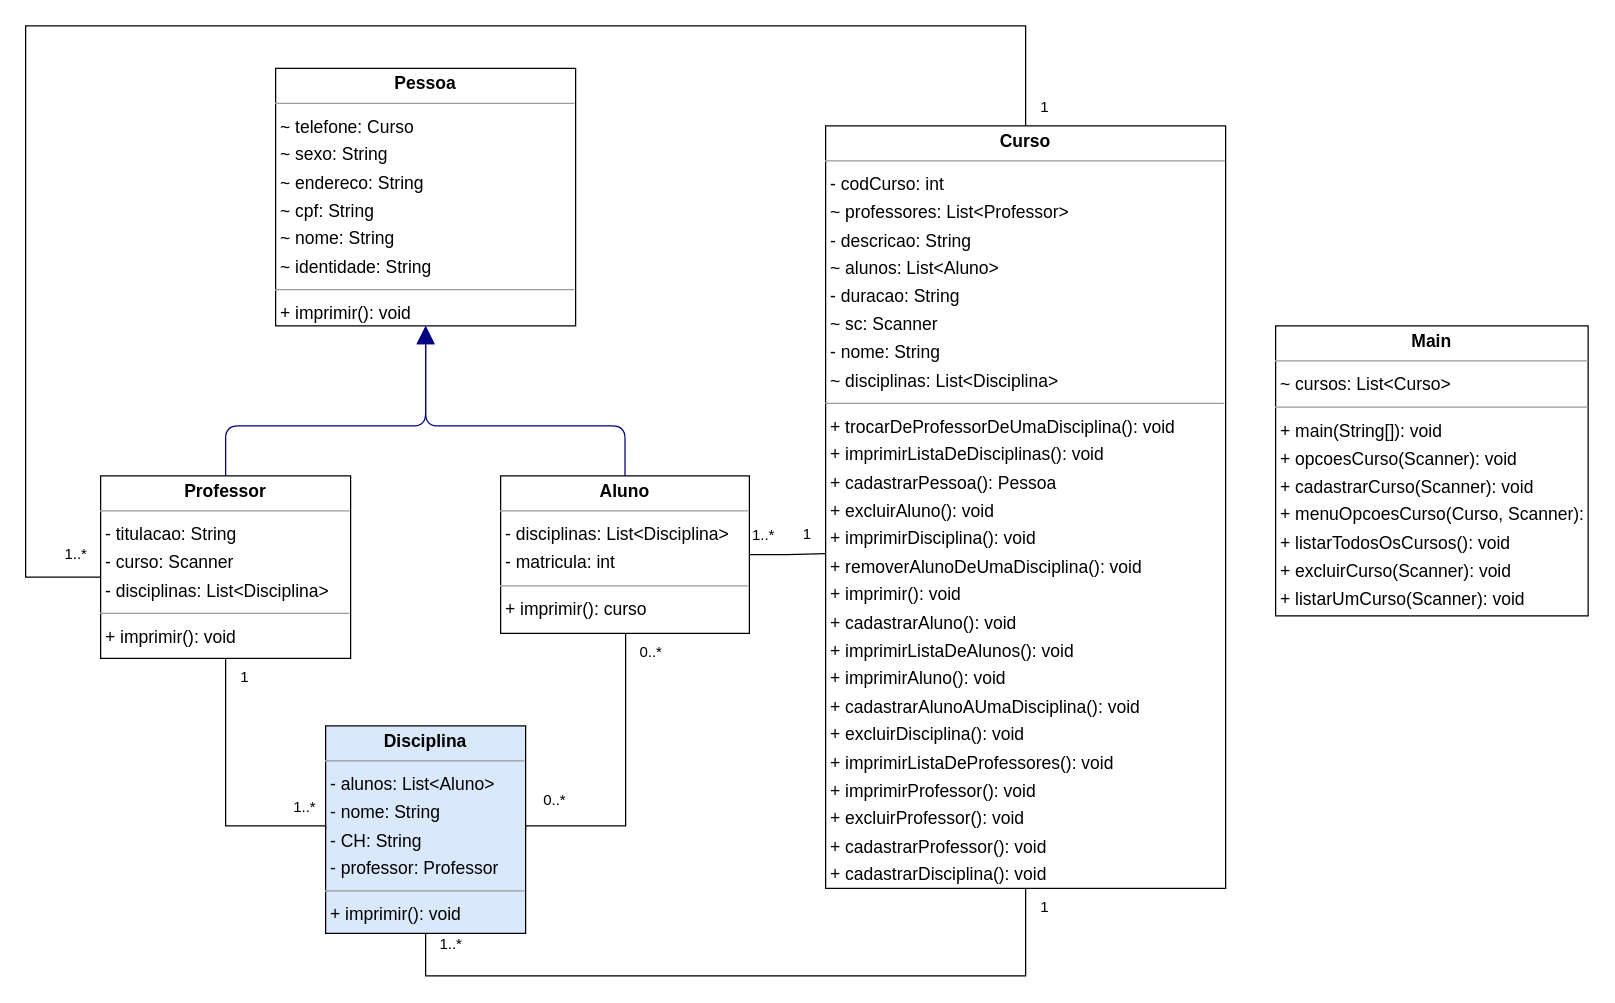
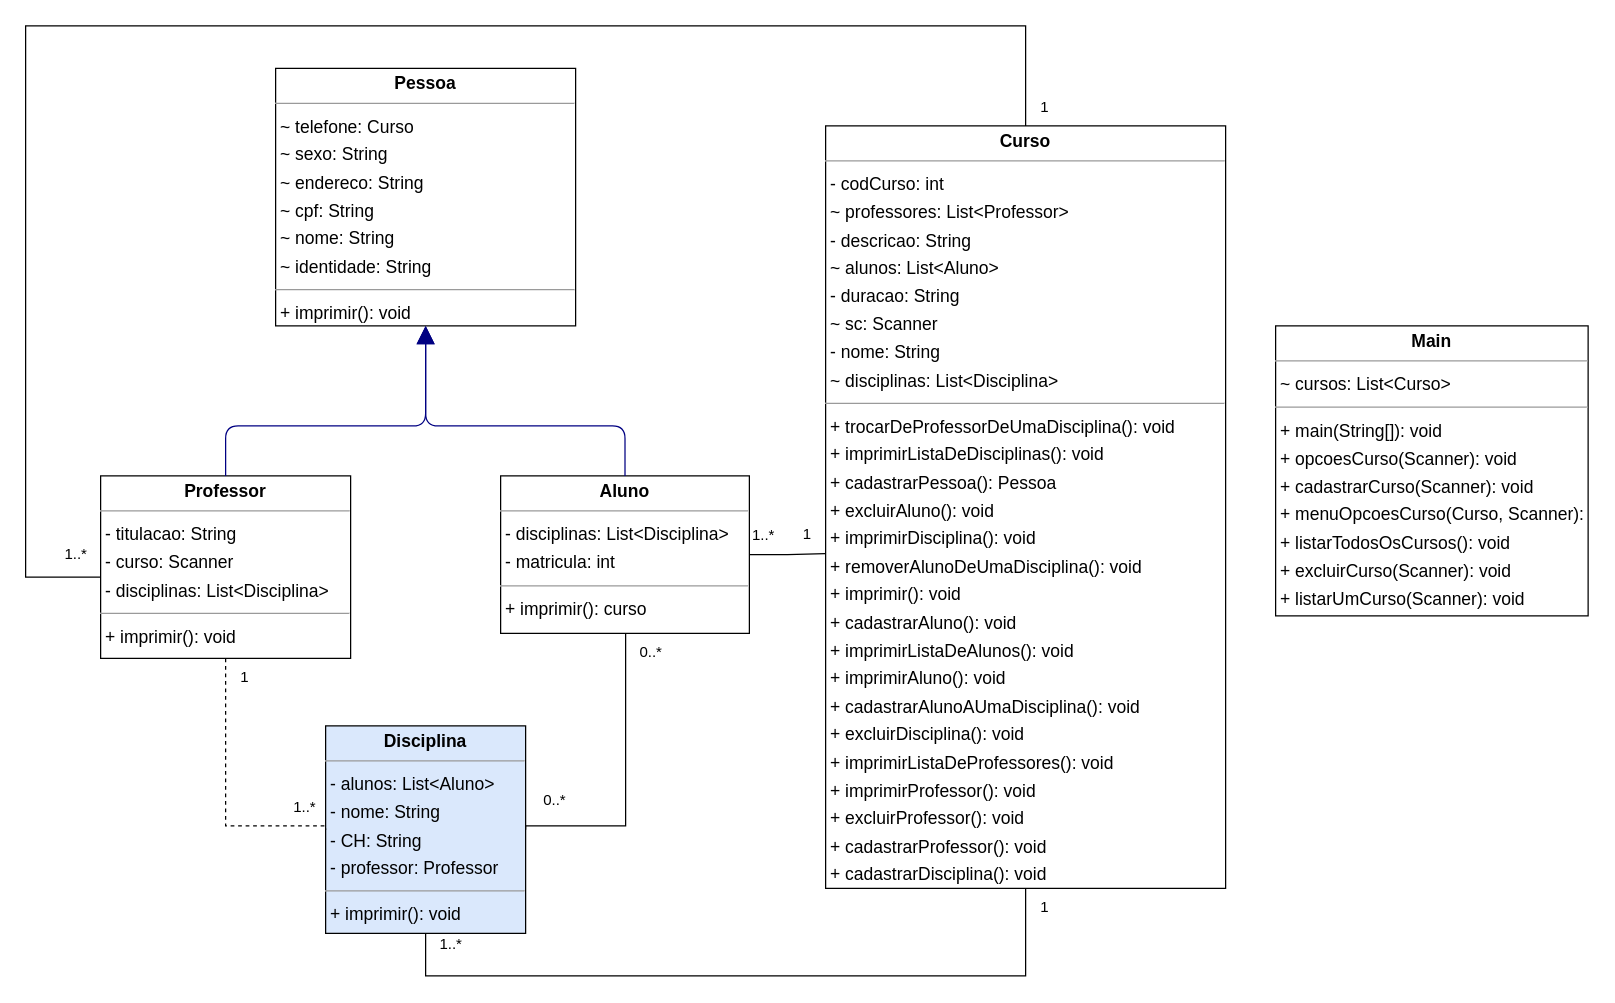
edge "Professor - titulacao: String - curso: Scanner - disciplinas: List<Disciplina> + imprimir(): void" -- "Disciplina - alunos: List<Aluno> - nome: String - CH: String - professor: Professor + imprimir(): void": style solid -> dashed
